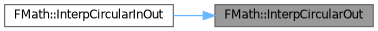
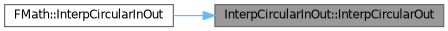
node "FMath::InterpCircularOut": label "FMath::InterpCircularOut" -> "InterpCircularInOut::InterpCircularOut"
